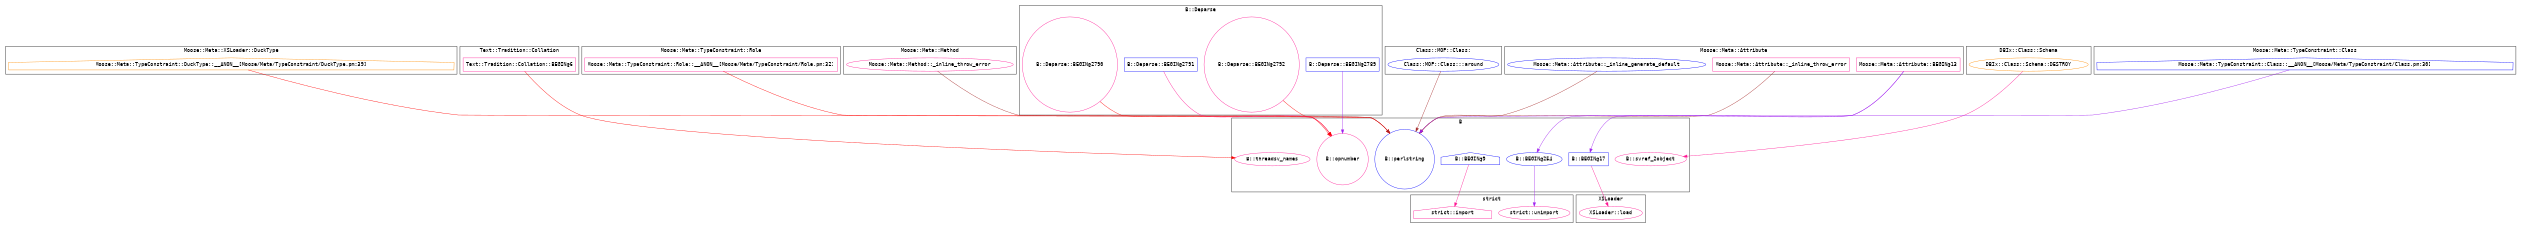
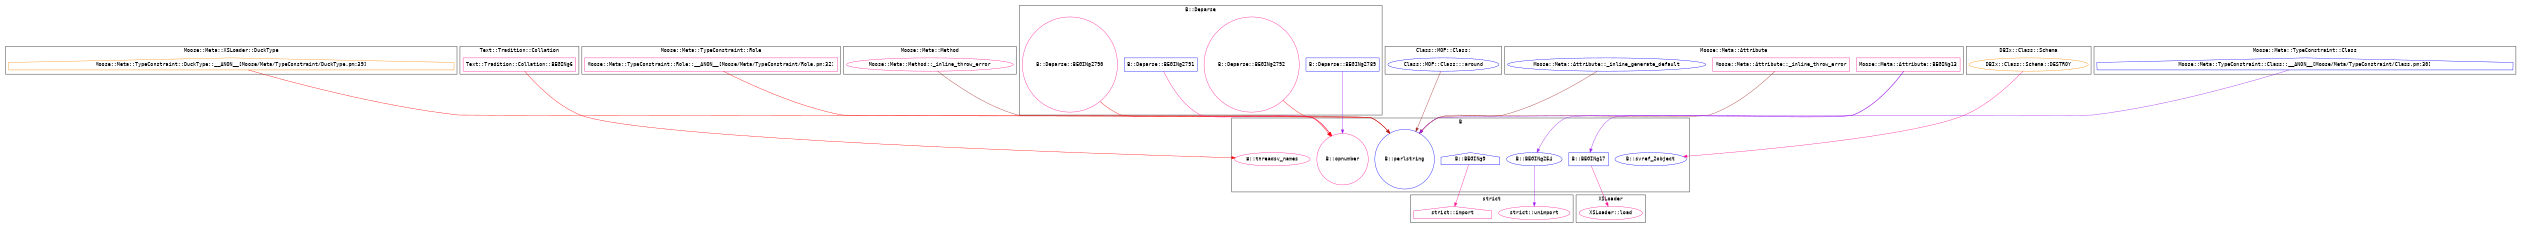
node "B::svref_2object": color deeppink -> blue
